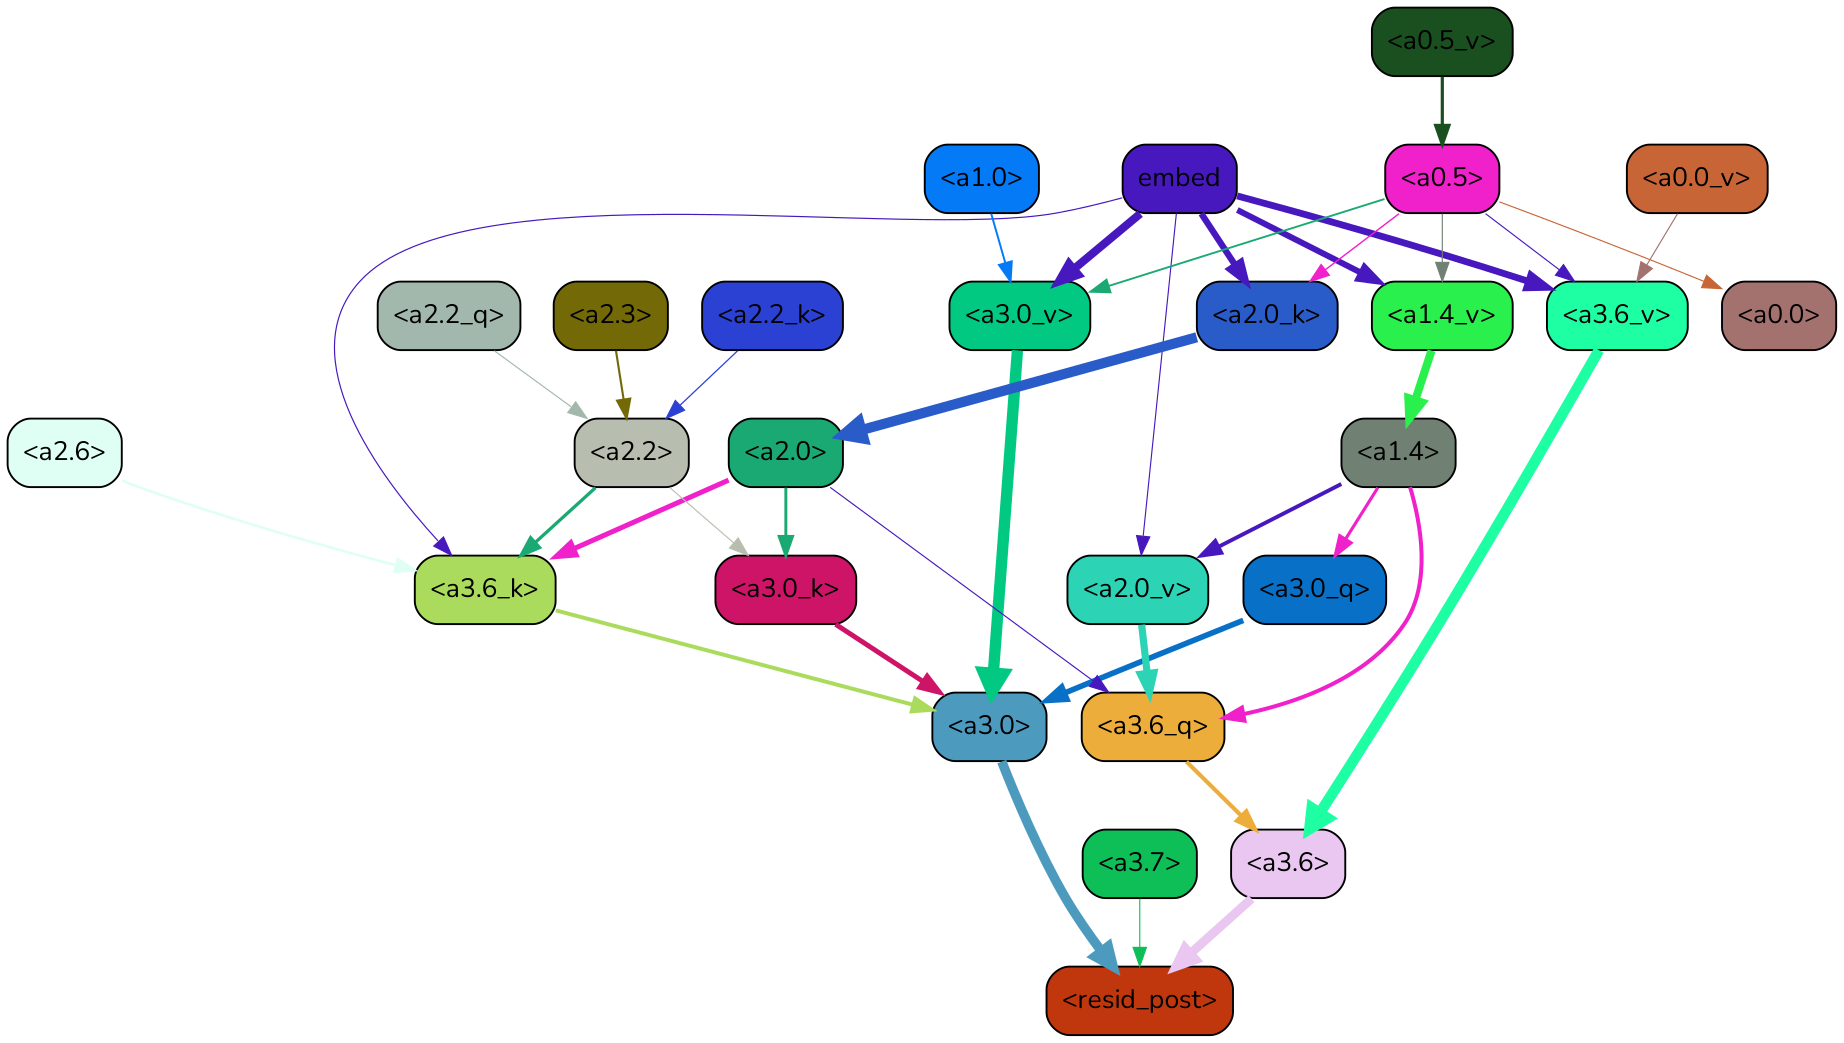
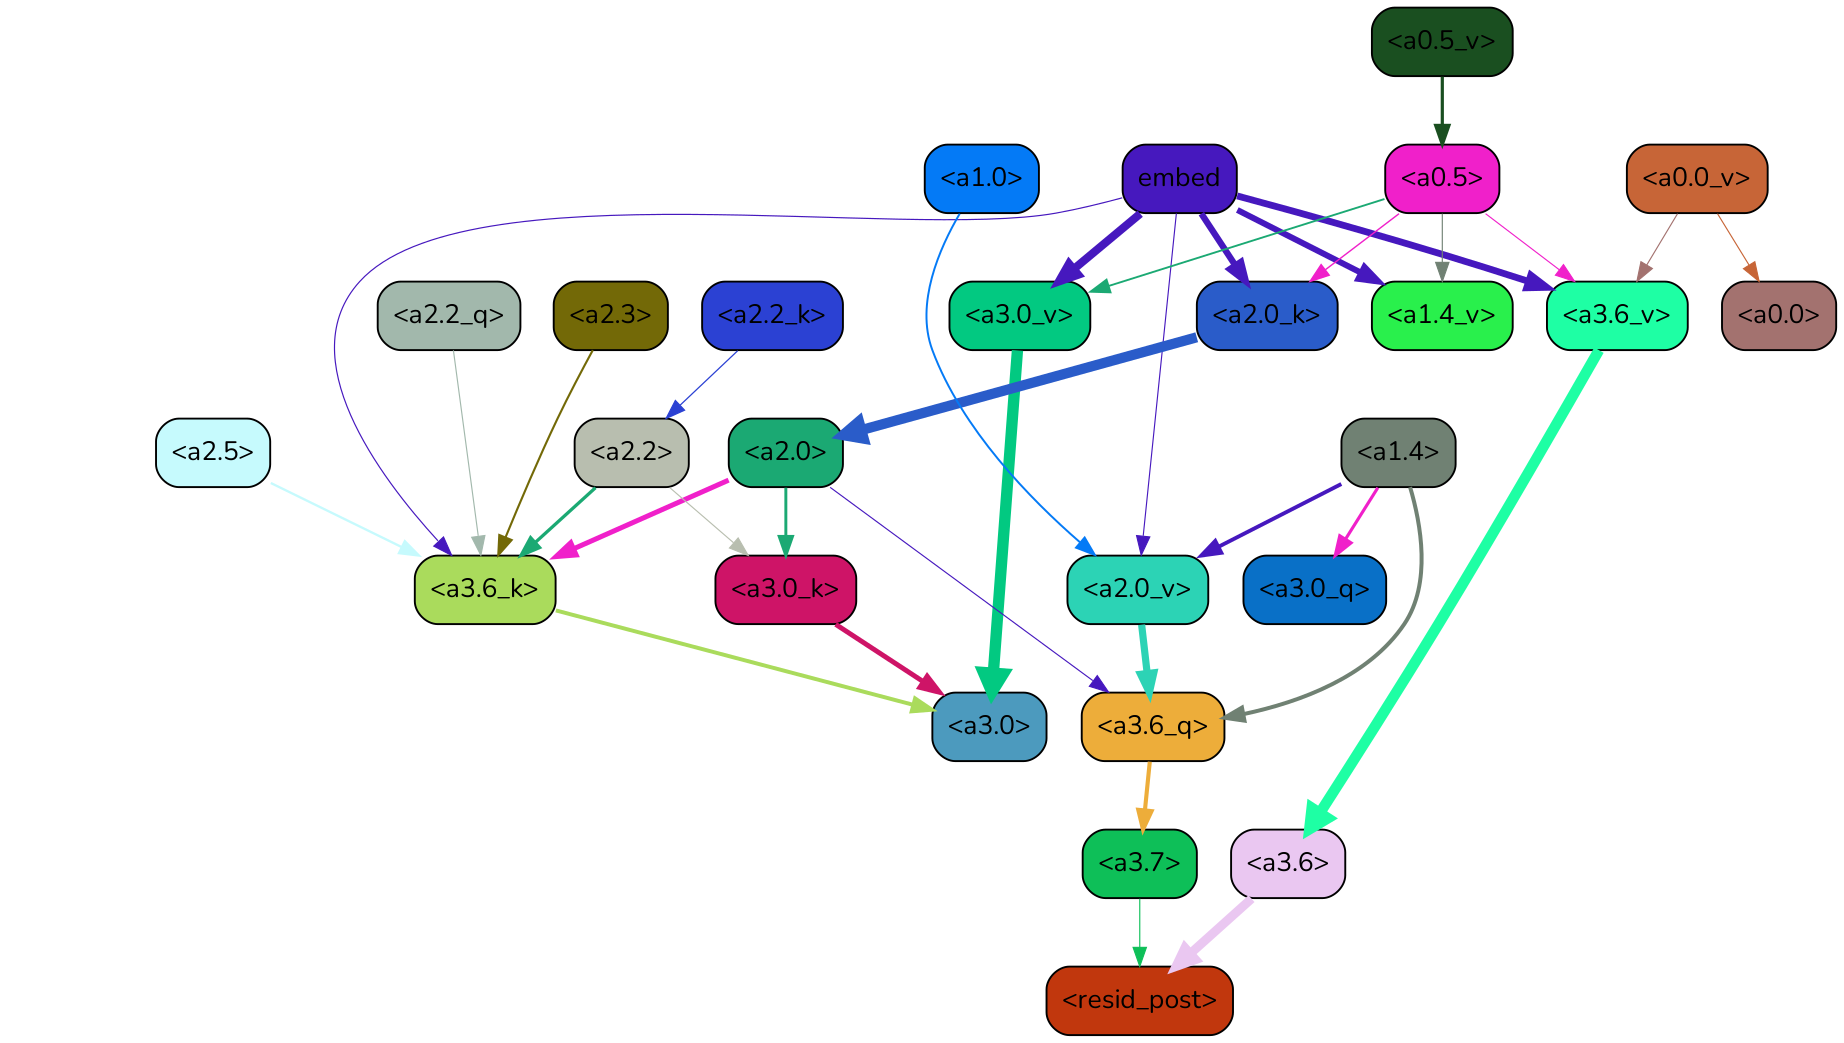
edge "<a1.0>" -> "<a3.0_v>": now "<a1.0>" -> "<a2.0_v>"
edge "<a0.5>" -> "<a0.0>": now "<a0.0_v>" -> "<a0.0>"
edge "<a0.5>" -> "<a3.6_v>": color #4618be -> #f020ca
edge "<a2.3>" -> "<a2.2>": now "<a2.3>" -> "<a3.6_k>"
edge "<a1.4_v>" -> "<a1.4>": removed
edge "<a2.2_q>" -> "<a2.2>": now "<a2.2_q>" -> "<a3.6_k>"
node "<a2.6>": removed
node "<a2.5>": added
edge "<a1.4>" -> "<a3.6_q>": color #f020ca -> #708173
edge "<a3.0_q>" -> "<a3.0>": removed
edge "<a3.6_q>" -> "<a3.6>": now "<a3.6_q>" -> "<a3.7>"
edge "<a3.0>" -> "<resid_post>": removed
